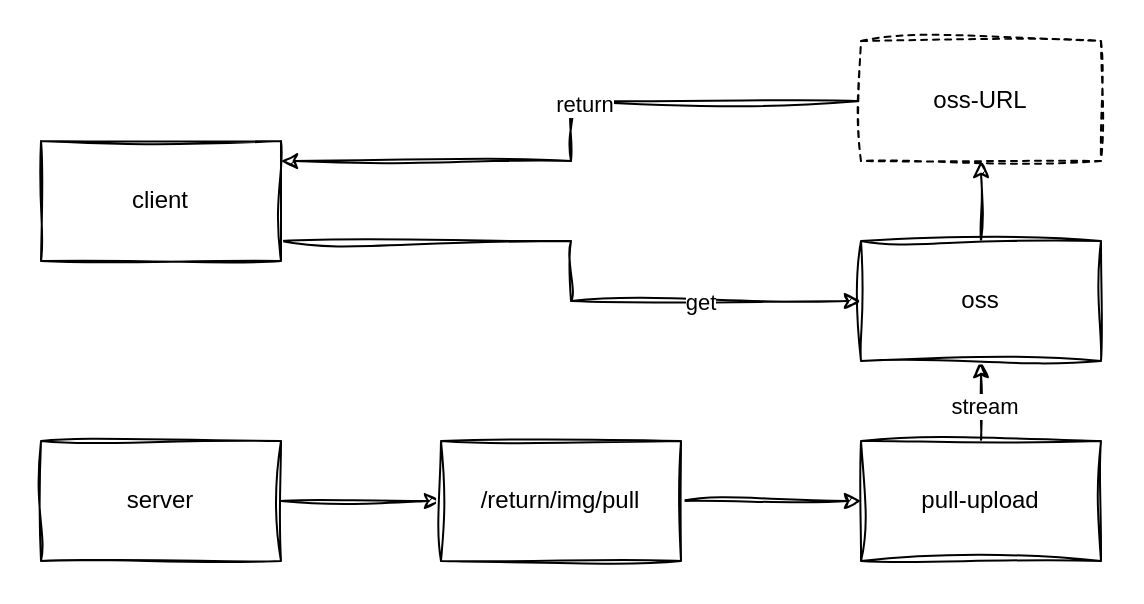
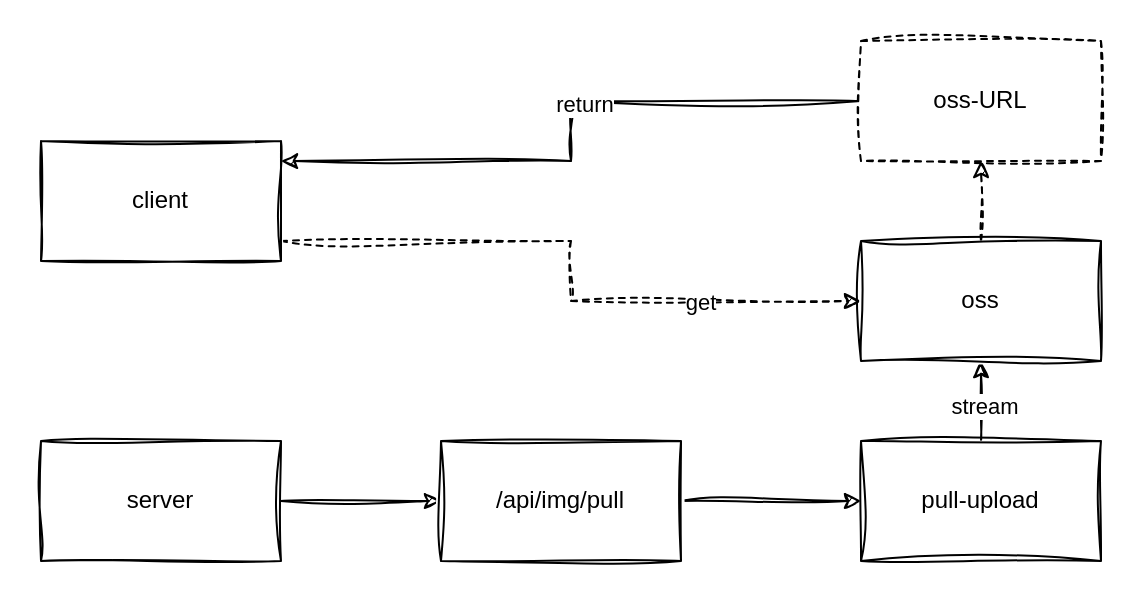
edge "oss" -> "oss-URL": style solid -> dashed
edge "client" -> "oss": style solid -> dashed
node "/return/img/pull": label "/return/img/pull" -> "/api/img/pull"
